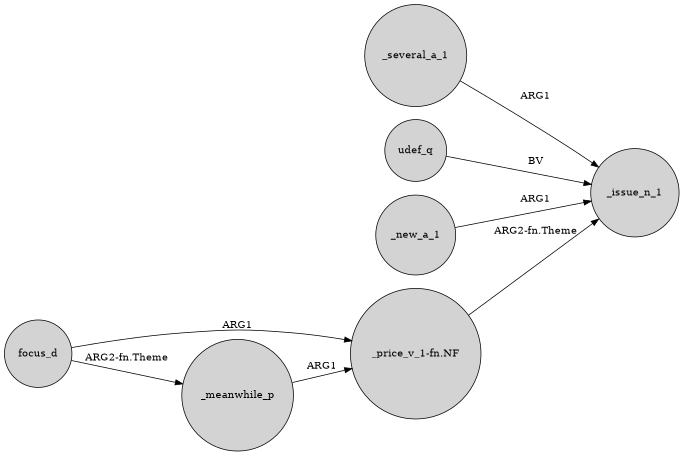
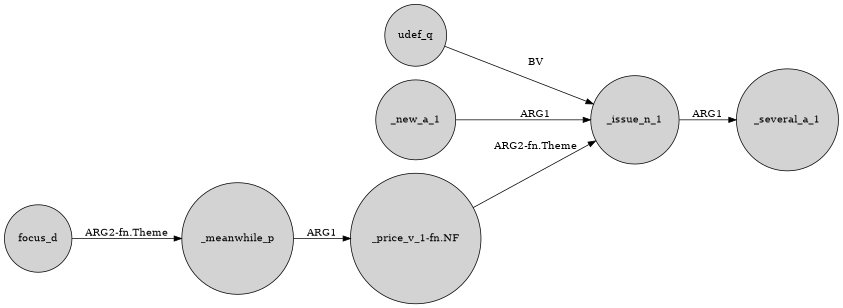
edge "_several_a_1" -> "_issue_n_1": reversed
edge "focus_d" -> "_price_v_1-fn.NF": removed, label "ARG1"
